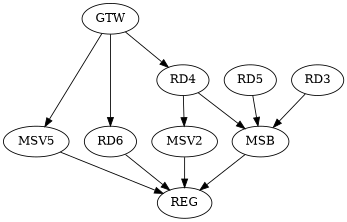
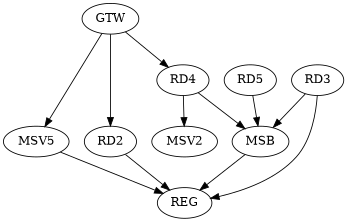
node "RD6": label "RD6" -> "RD2"
edge "MSV2" -> "REG": now "RD3" -> "REG"
